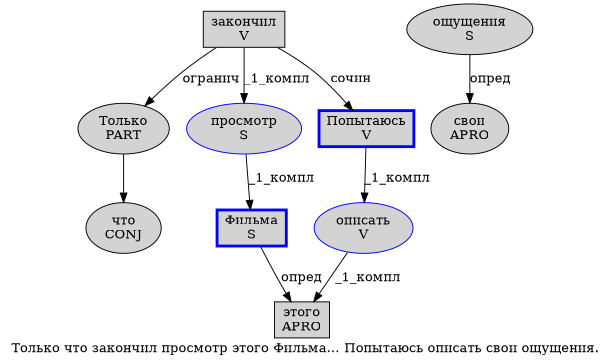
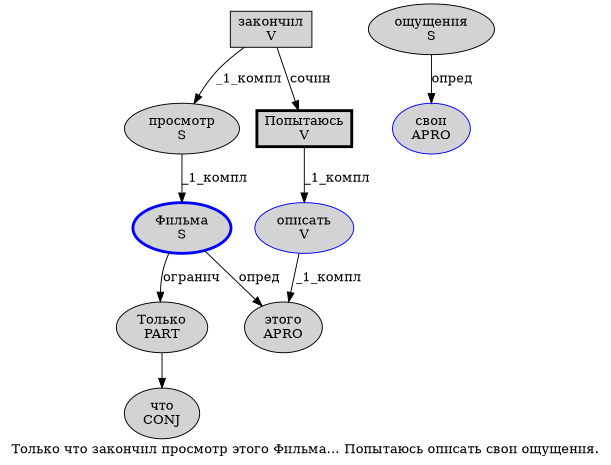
edge "закончил V" -> "Только PART": now "Фильма S" -> "Только PART"
node "просмотр S": color blue -> black
node "Попытаюсь V": color blue -> black
node "свои APRO": color black -> blue
node "Фильма S": shape box -> ellipse
node "этого APRO": shape box -> ellipse
